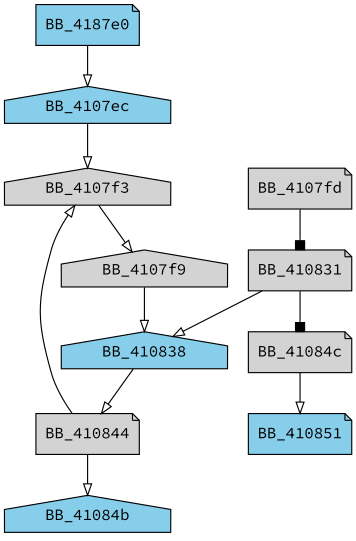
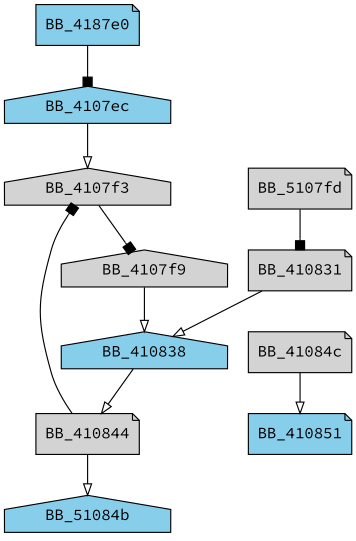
edge "BB_4187e0" -> "BB_4107ec": arrowhead onormal -> box
node "BB_4107fd": label "BB_4107fd" -> "BB_5107fd"
edge "BB_4107f3" -> "BB_4107f9": arrowhead onormal -> box
edge "BB_410831" -> "BB_41084c": removed
edge "BB_410844" -> "BB_4107f3": arrowhead onormal -> box
node "BB_41084b": label "BB_41084b" -> "BB_51084b"
